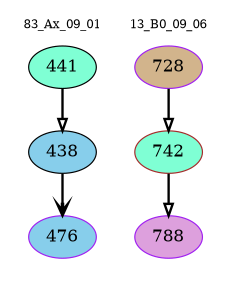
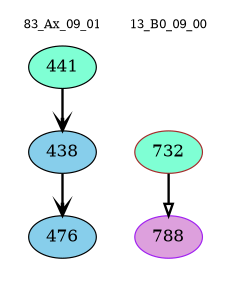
cluster "13_B0_09_06": label "13_B0_09_06" -> "13_B0_09_00"
node "728": removed
edge "441" -> "438": arrowhead onormal -> vee
node "742": label "742" -> "732"
node "476": color purple -> black
